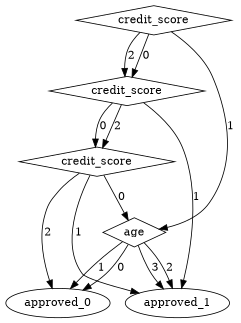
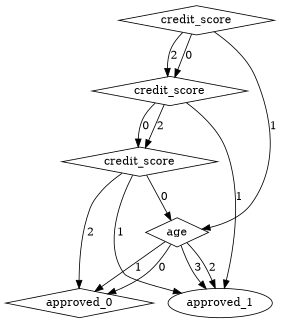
node "approved_0": shape ellipse -> diamond
